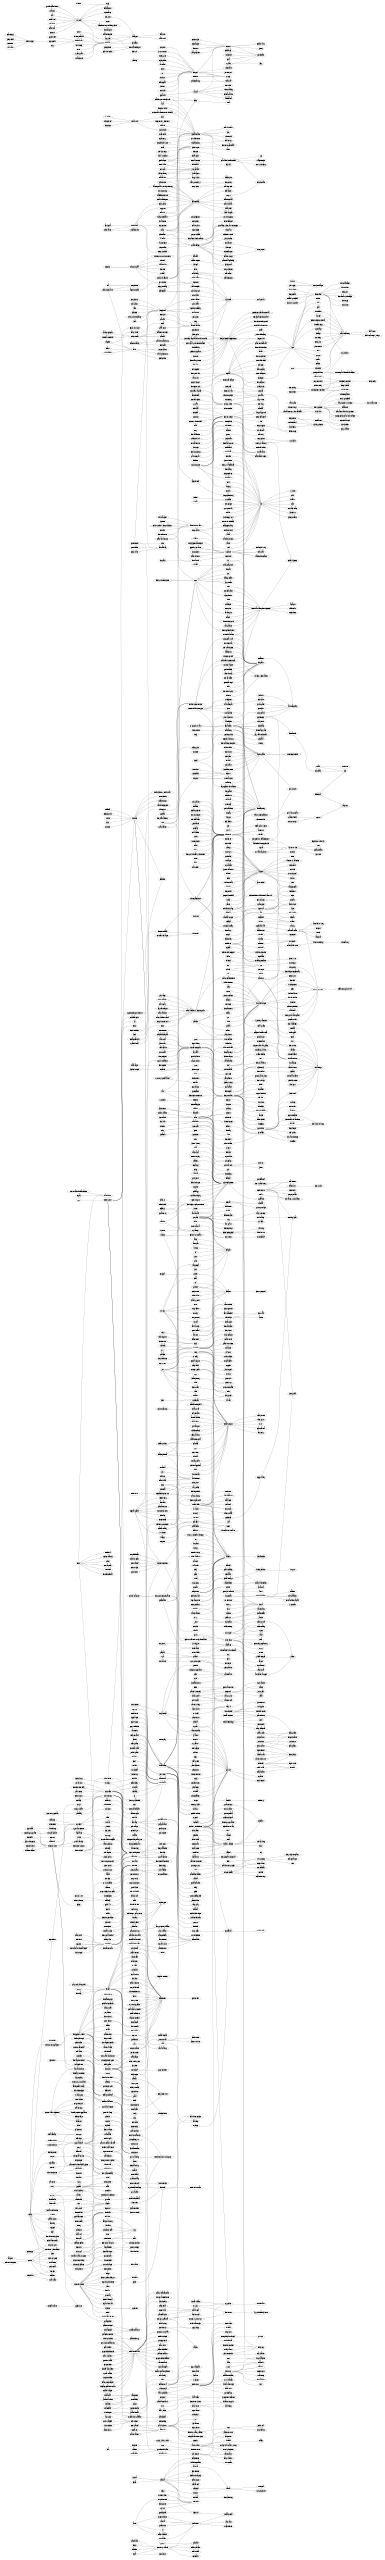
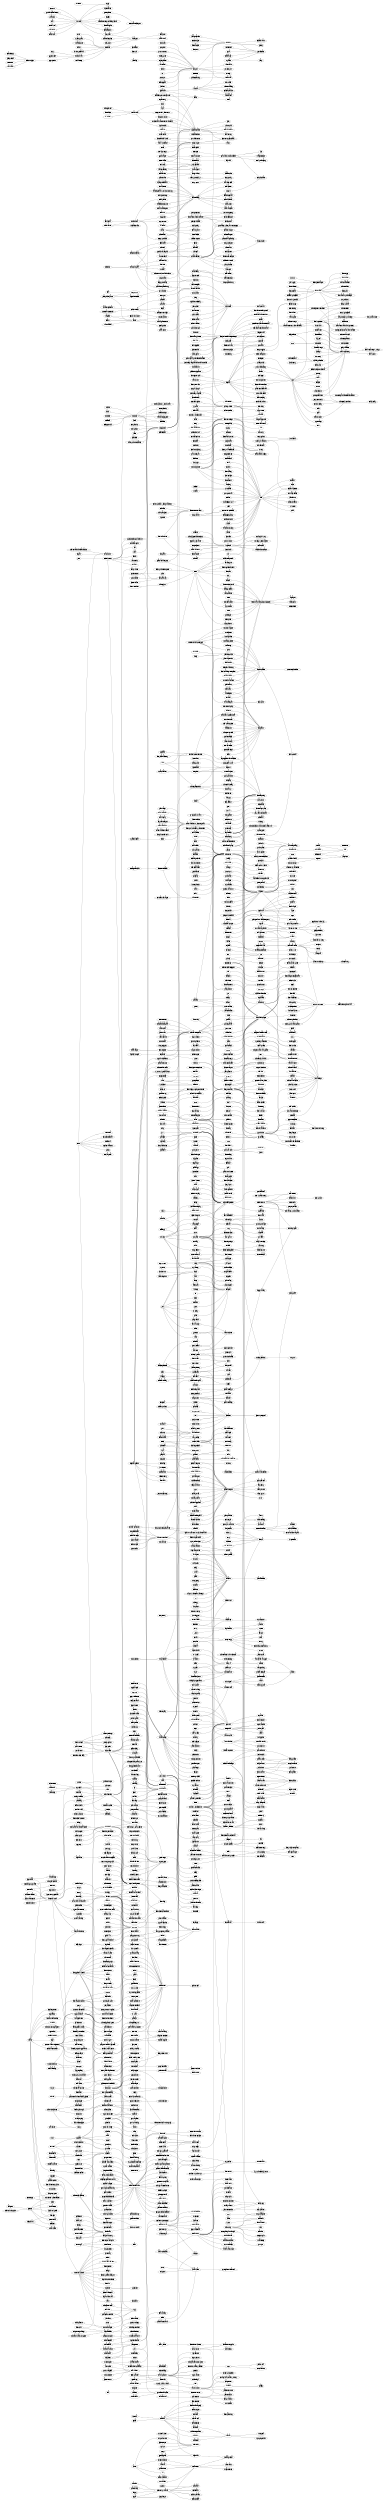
node "Jedi Mind Tricks": removed
node "ZZ Clearwater": label "ZZ Clearwater" -> "ZZ Top"
node "Nelly Furtado": removed
node "Calexico": label "Calexico" -> "Springfield"
